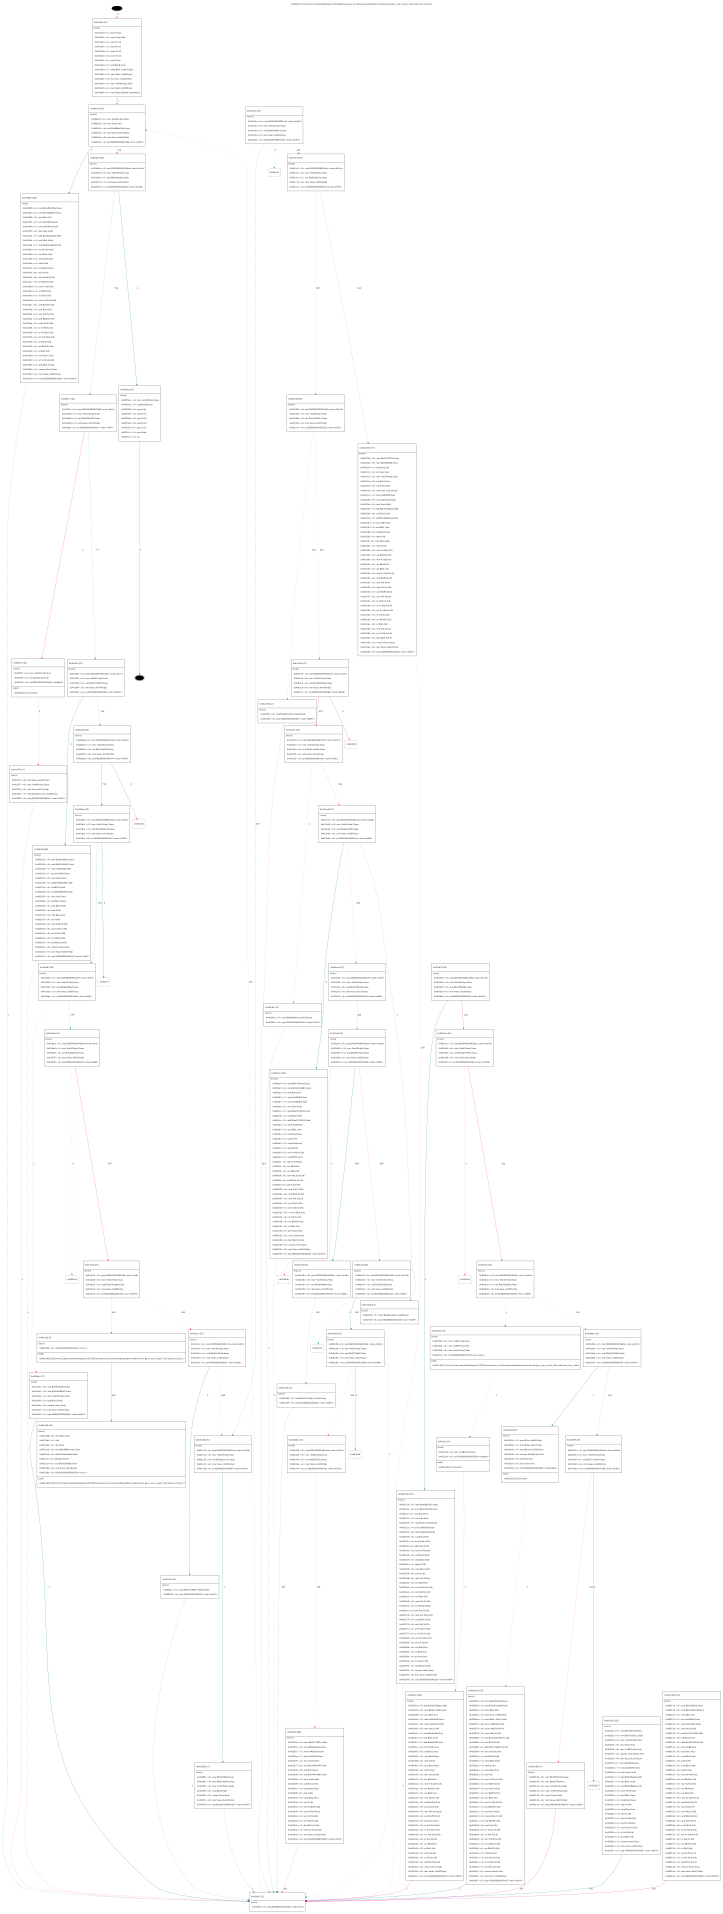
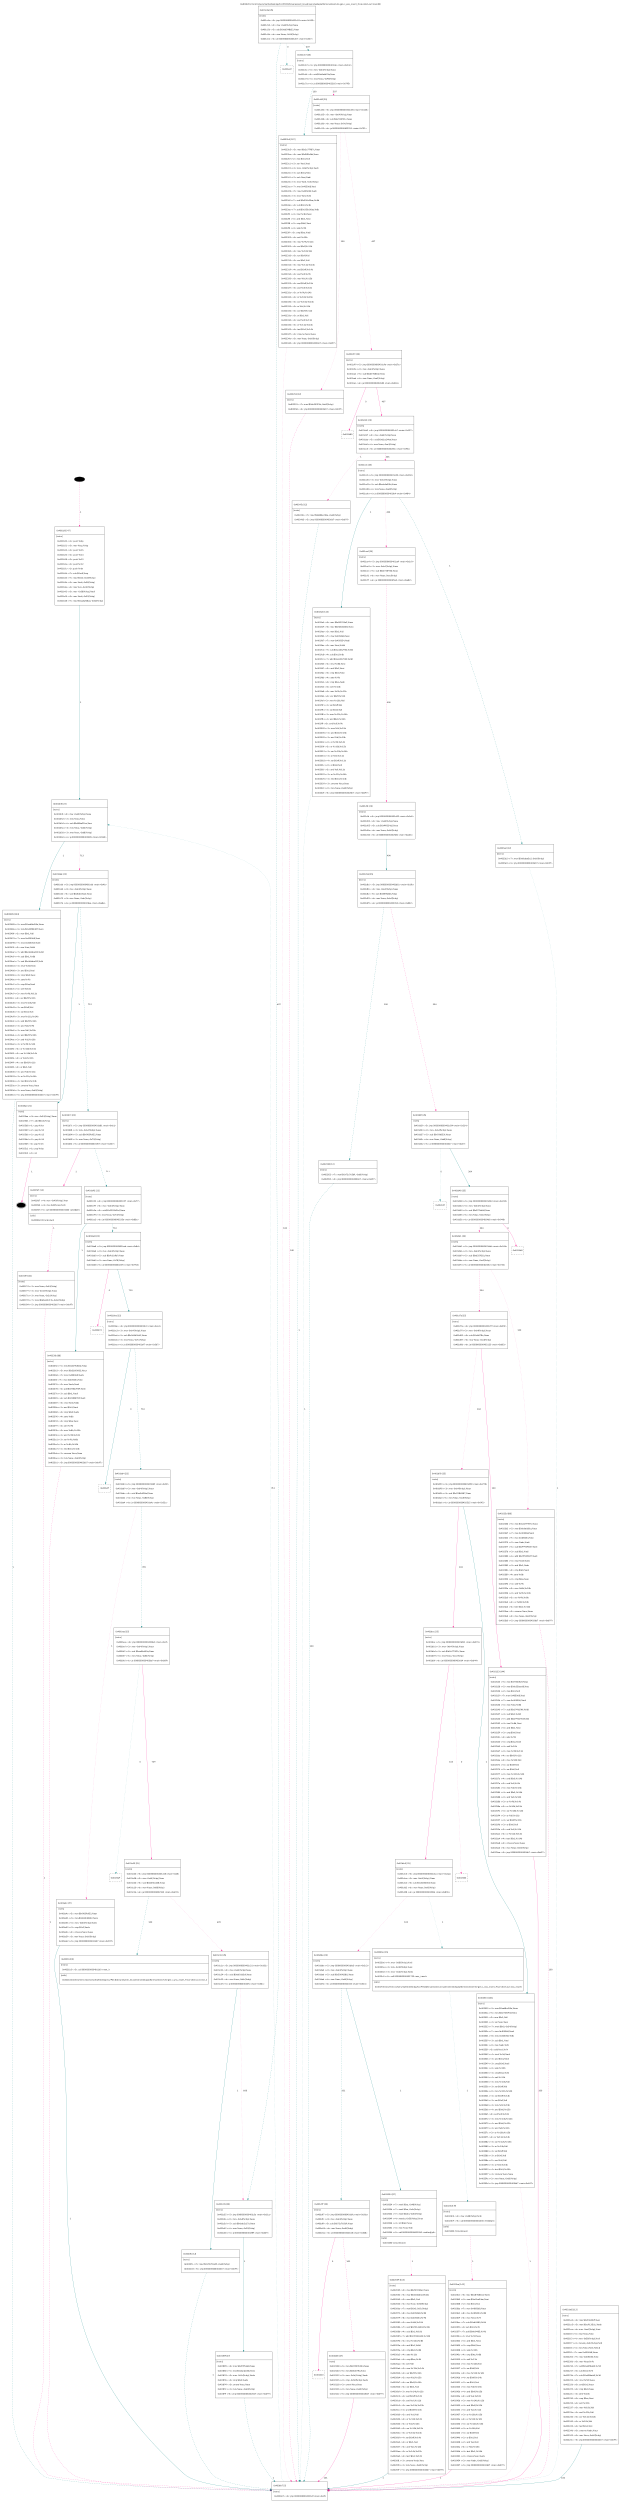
edge "0x401cfd [25]" -> "0x401d2f [25]": now "0x401d16 [25]" -> "0x401d2f [25]"
node "0x4025db": removed
node "0x401d7a [25]": added
node "0x4021b8 [40]": removed
